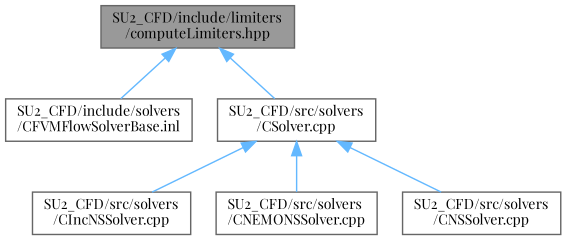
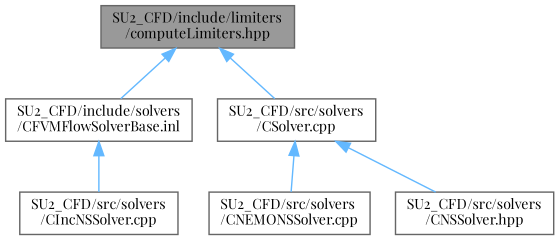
edge "SU2_CFD/src/solvers /CIncNSSolver.cpp" -> "SU2_CFD/src/solvers /CSolver.cpp": now "SU2_CFD/src/solvers /CIncNSSolver.cpp" -> "SU2_CFD/include/solvers /CFVMFlowSolverBase.inl"
node "SU2_CFD/src/solvers /CNSSolver.cpp": label "SU2_CFD/src/solvers /CNSSolver.cpp" -> "SU2_CFD/src/solvers /CNSSolver.hpp"
